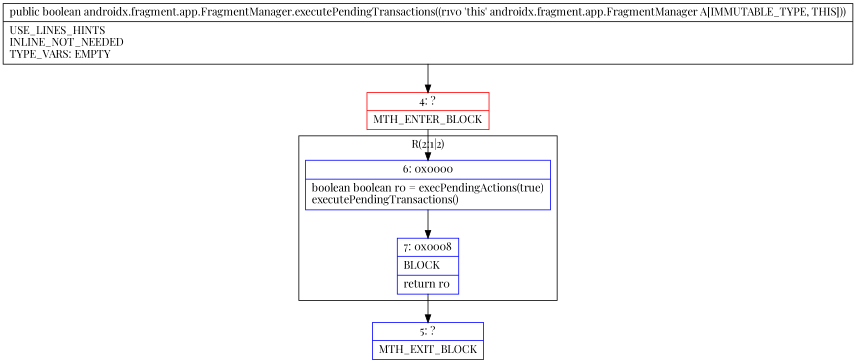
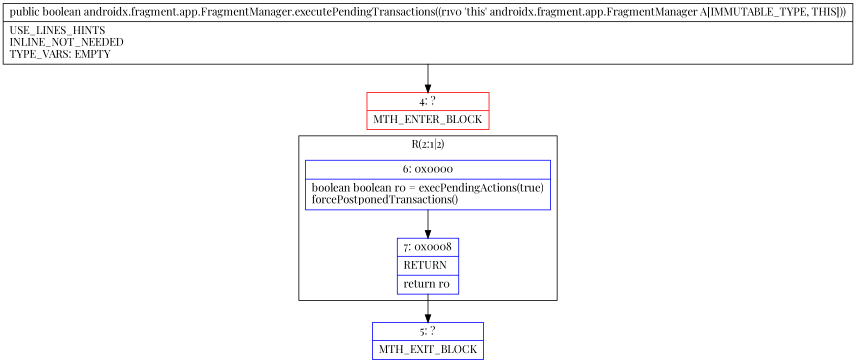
edge "4: ?" -> "6: 0x0000": removed
node "6: 0x0000": text "executePendingTransactions()" -> "forcePostponedTransactions()"
node "7: 0x0008": text "BLOCK" -> "RETURN"
